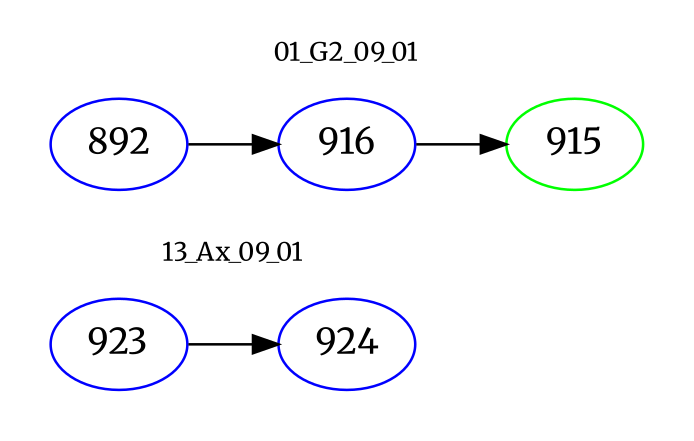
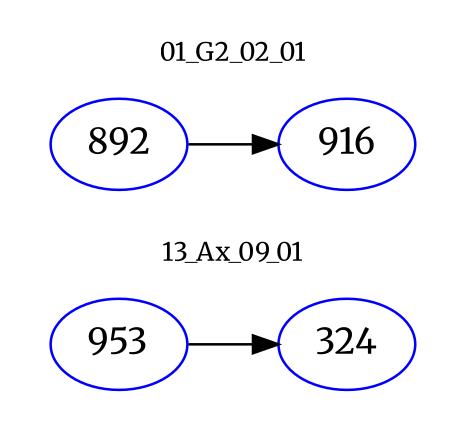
cluster "01_G2_09_01": label "01_G2_09_01" -> "01_G2_02_01"
node "915": removed
node "923": label "923" -> "953"
node "924": label "924" -> "324"
